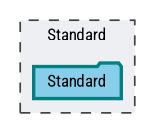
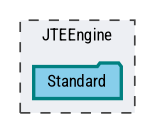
cluster "Standard": label "Standard" -> "JTEEngine"
